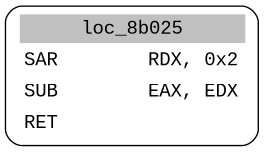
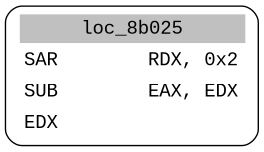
node "loc_8b025": text "RET" -> "EDX"
